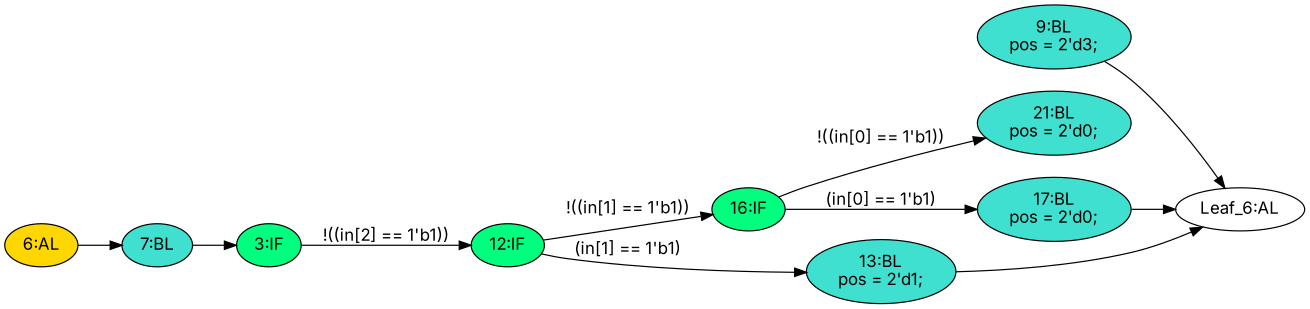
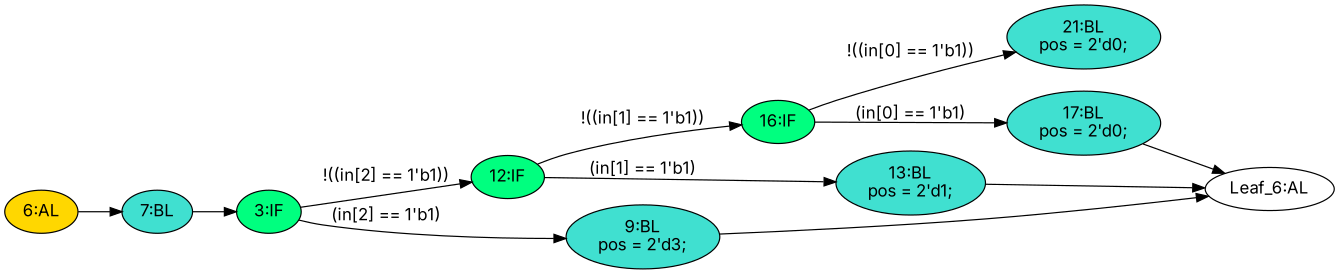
edge "3:IF" -> "9:BL pos = 2'd3;": added, label "(in[2] == 1'b1)"
